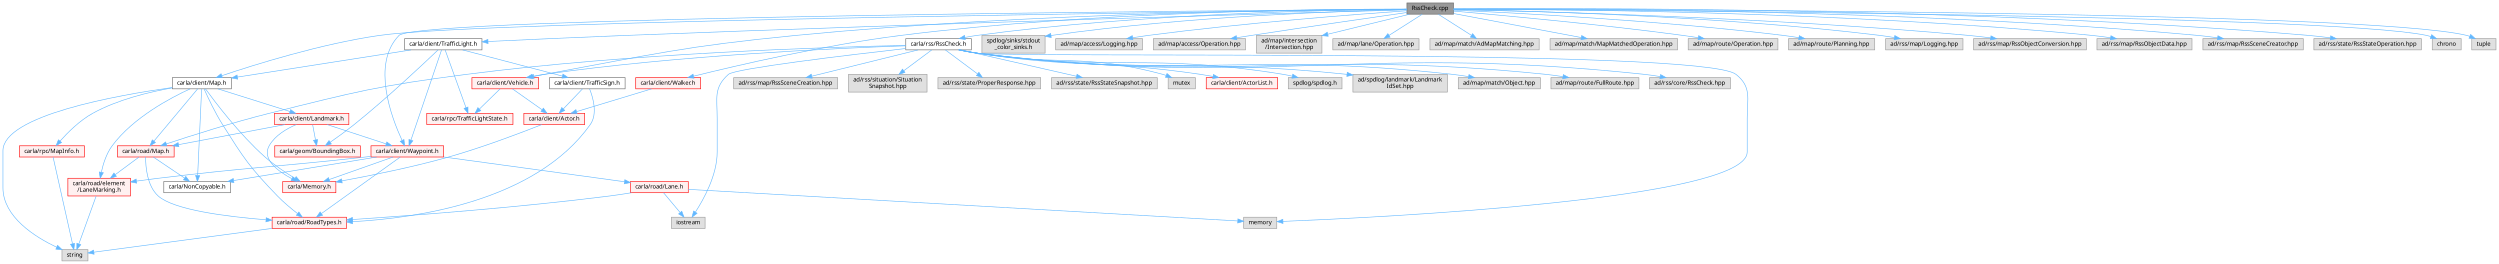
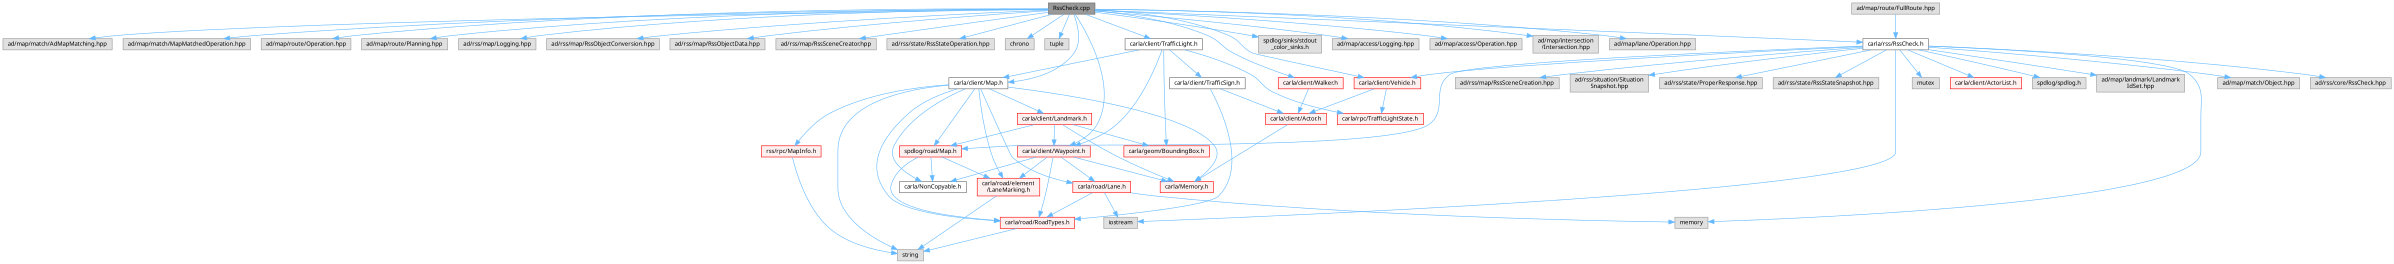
edge "carla/rss/RssCheck.h" -> "ad/map/route/FullRoute.hpp": reversed
node "ad/spdlog/landmark/Landmark IdSet.hpp": label "ad/spdlog/landmark/Landmark IdSet.hpp" -> "ad/map/landmark/Landmark IdSet.hpp"
node "carla/rpc/MapInfo.h": label "carla/rpc/MapInfo.h" -> "rss/rpc/MapInfo.h"
node "carla/road/Map.h": label "carla/road/Map.h" -> "spdlog/road/Map.h"
edge "carla/client/Map.h" -> "carla/road/Lane.h": added
